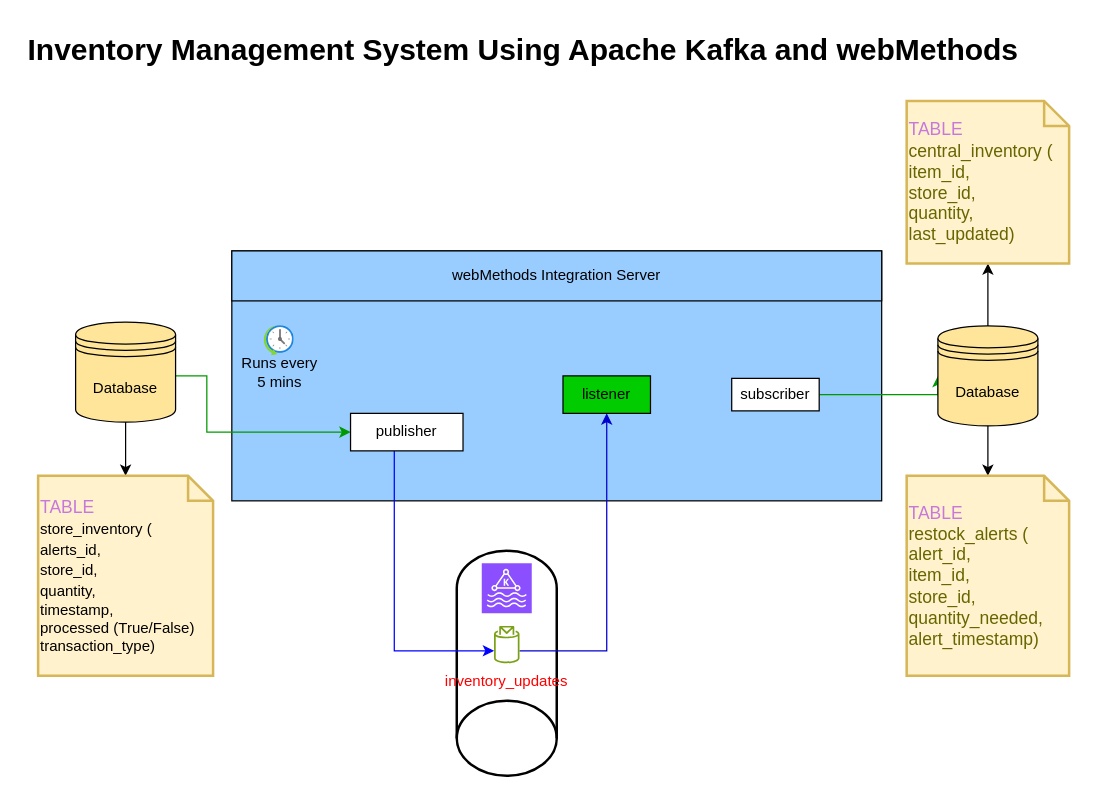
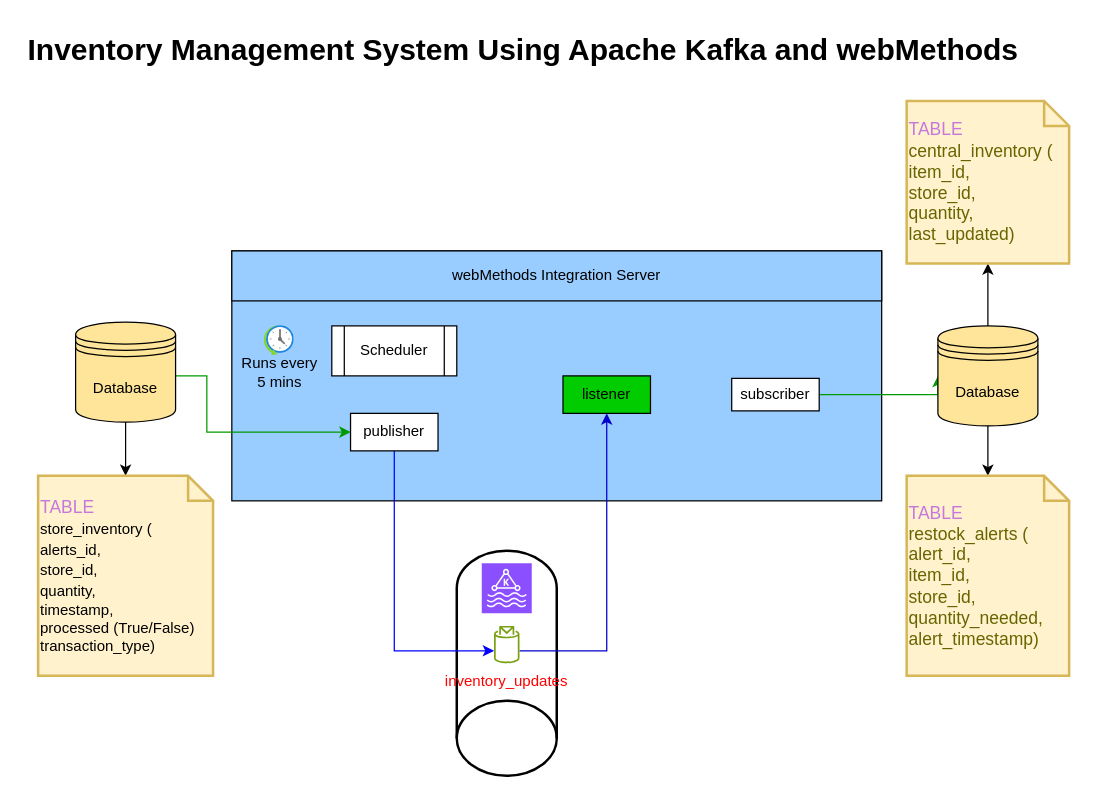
node "Scheduler": added
node "publisher": size 113x38 -> 88x38
